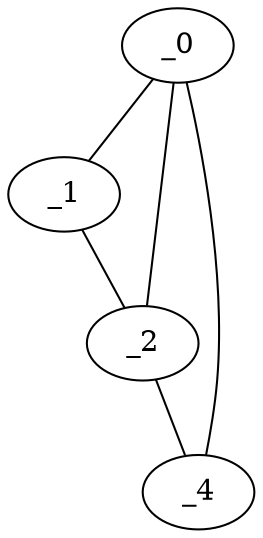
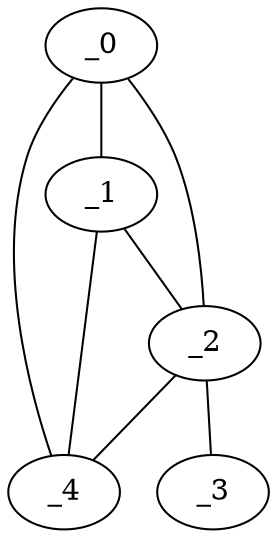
edge "_1" -- "_4": added
node "_3": added
